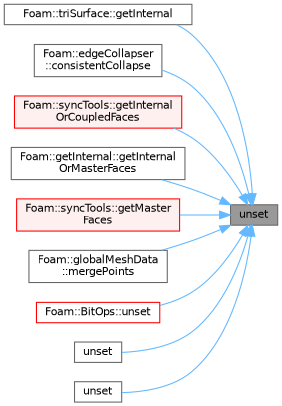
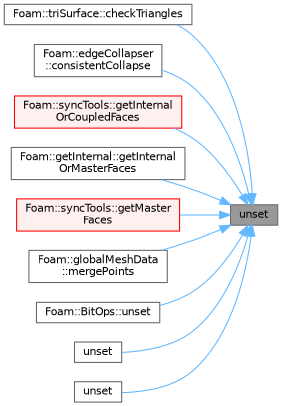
node "Foam::triSurface::getInternal": label "Foam::triSurface::getInternal" -> "Foam::triSurface::checkTriangles"
node "Foam::BitOps::unset": color red -> grey40
